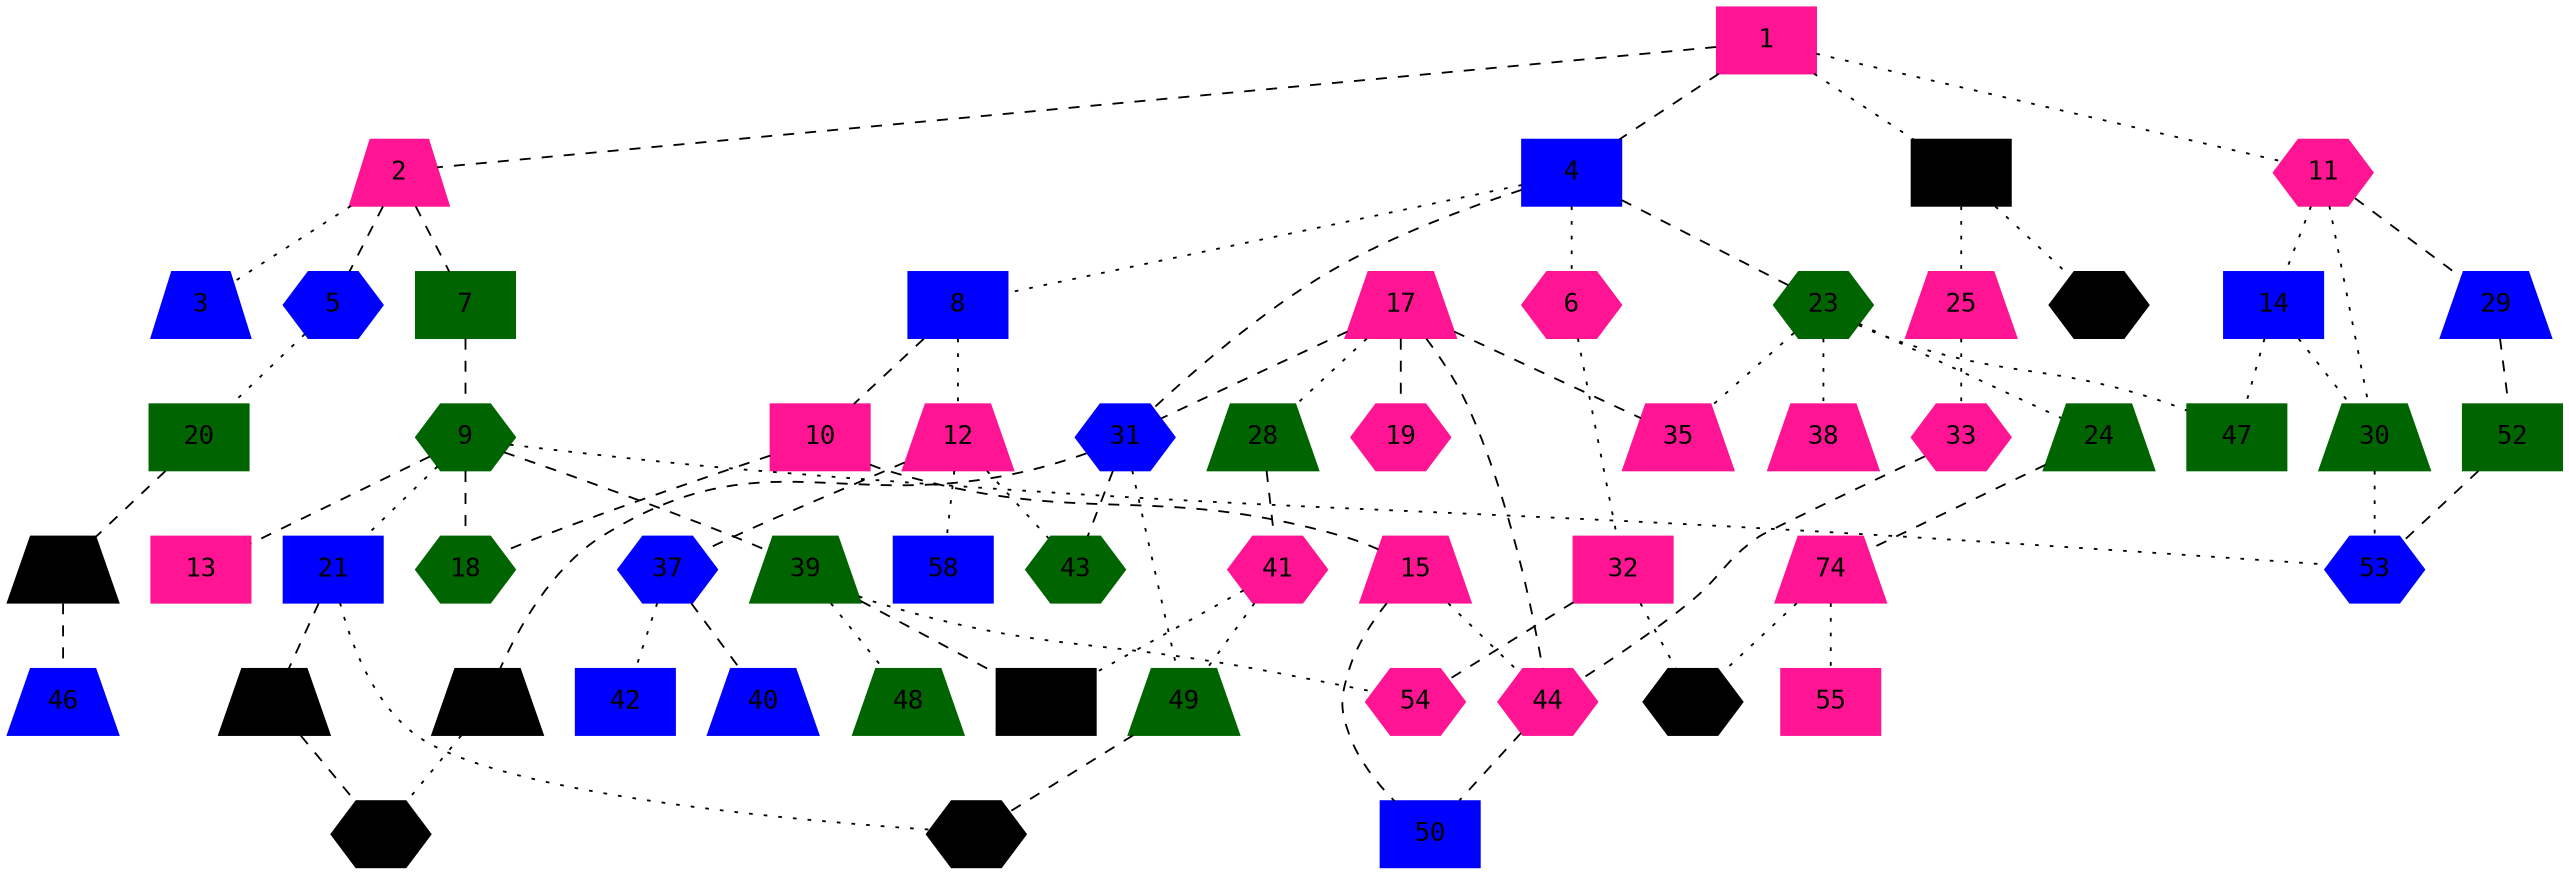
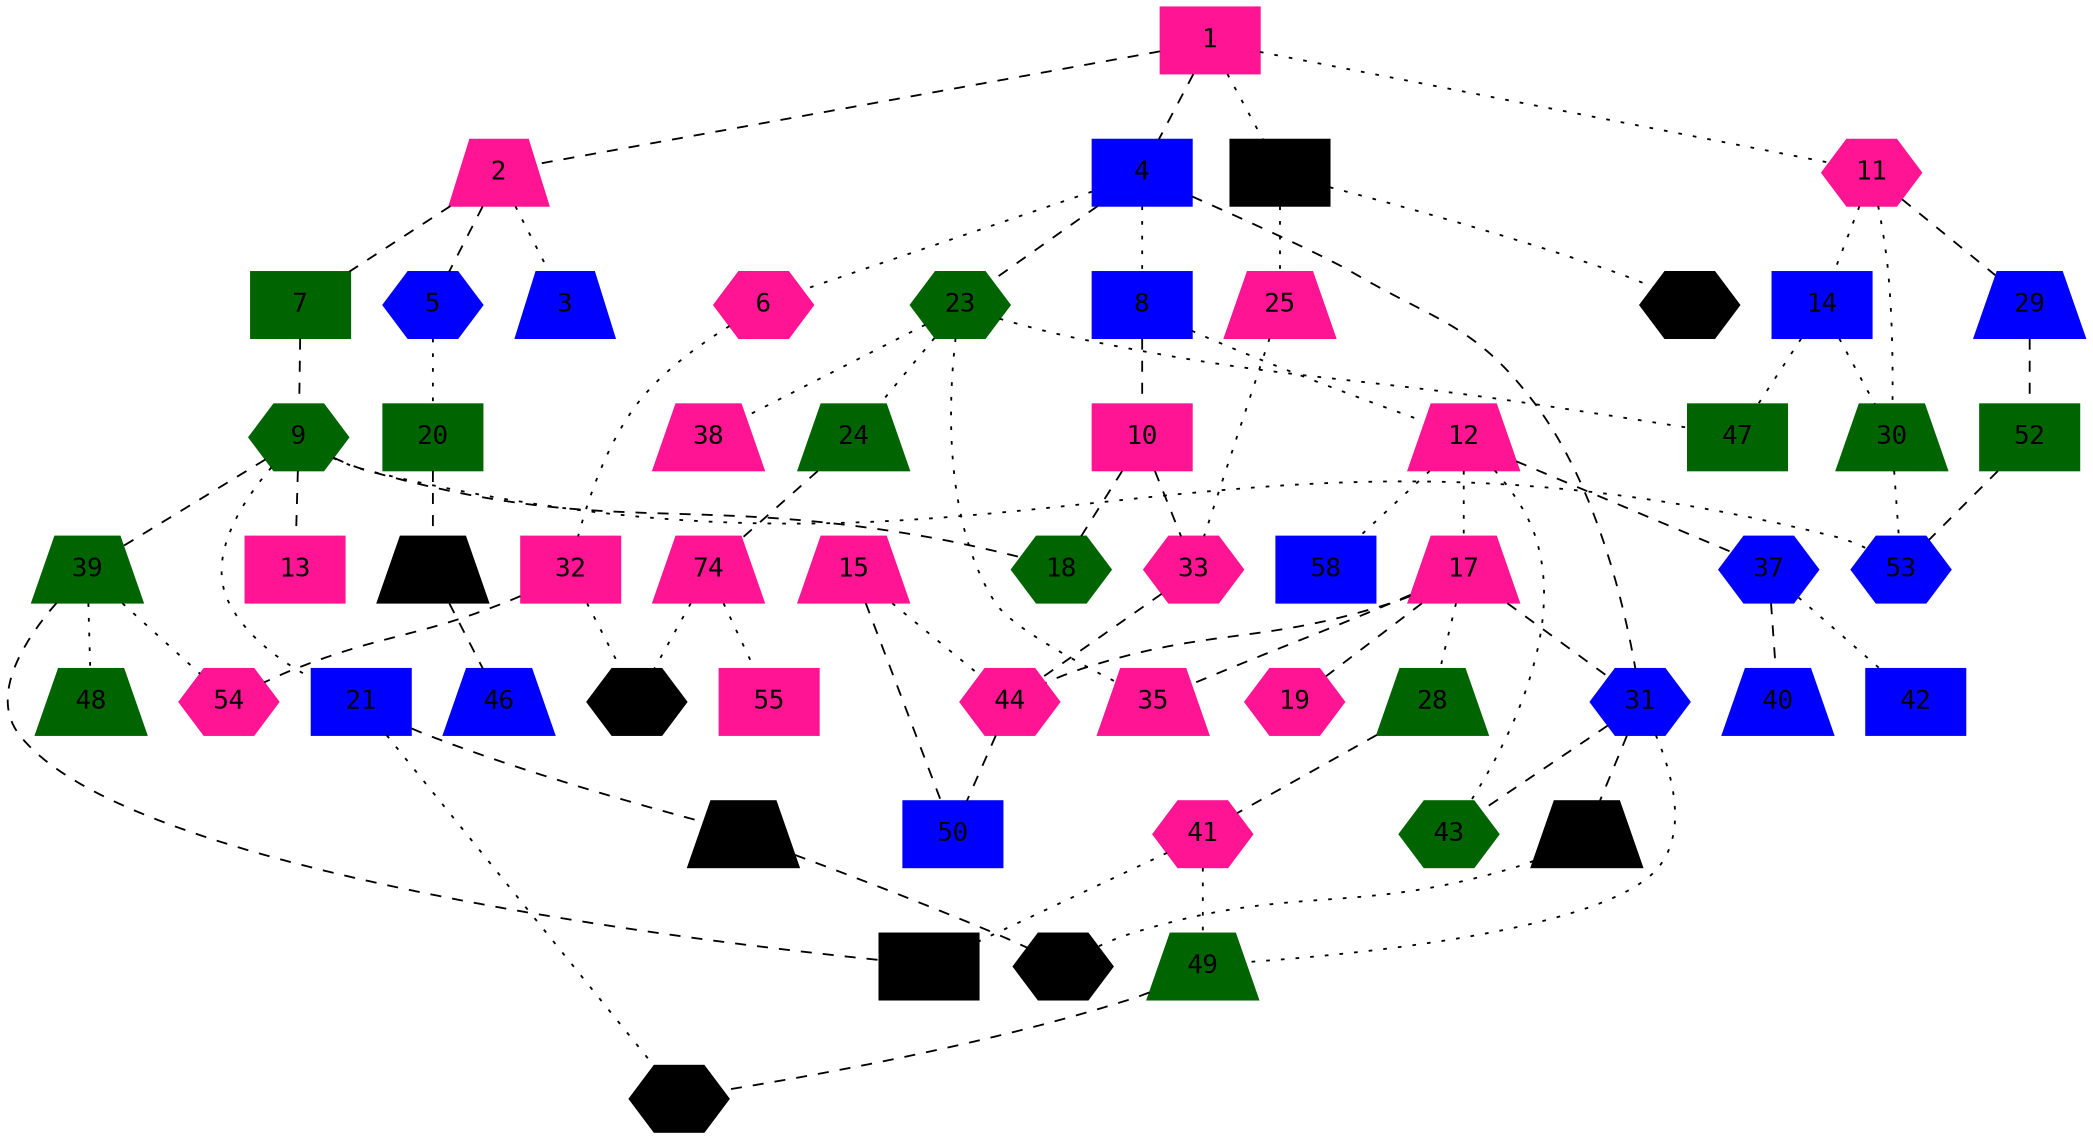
edge "12" -- "17": added
edge "10" -- "15": now "10" -- "33"
